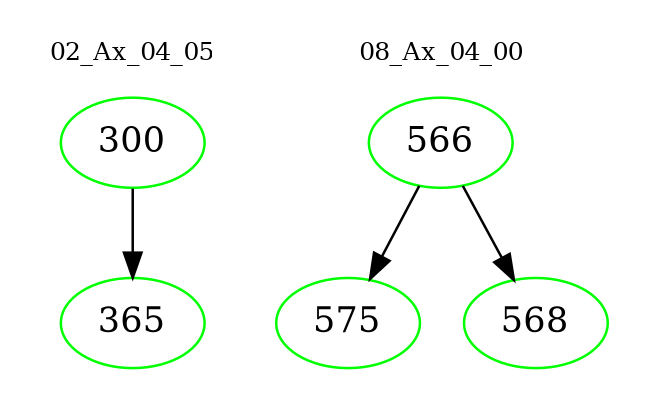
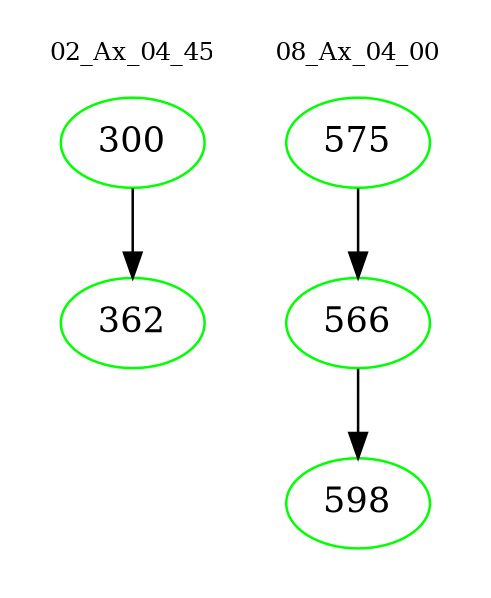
cluster "02_Ax_04_05": label "02_Ax_04_05" -> "02_Ax_04_45"
edge "566" -> "575": reversed
node "365": label "365" -> "362"
node "568": label "568" -> "598"
